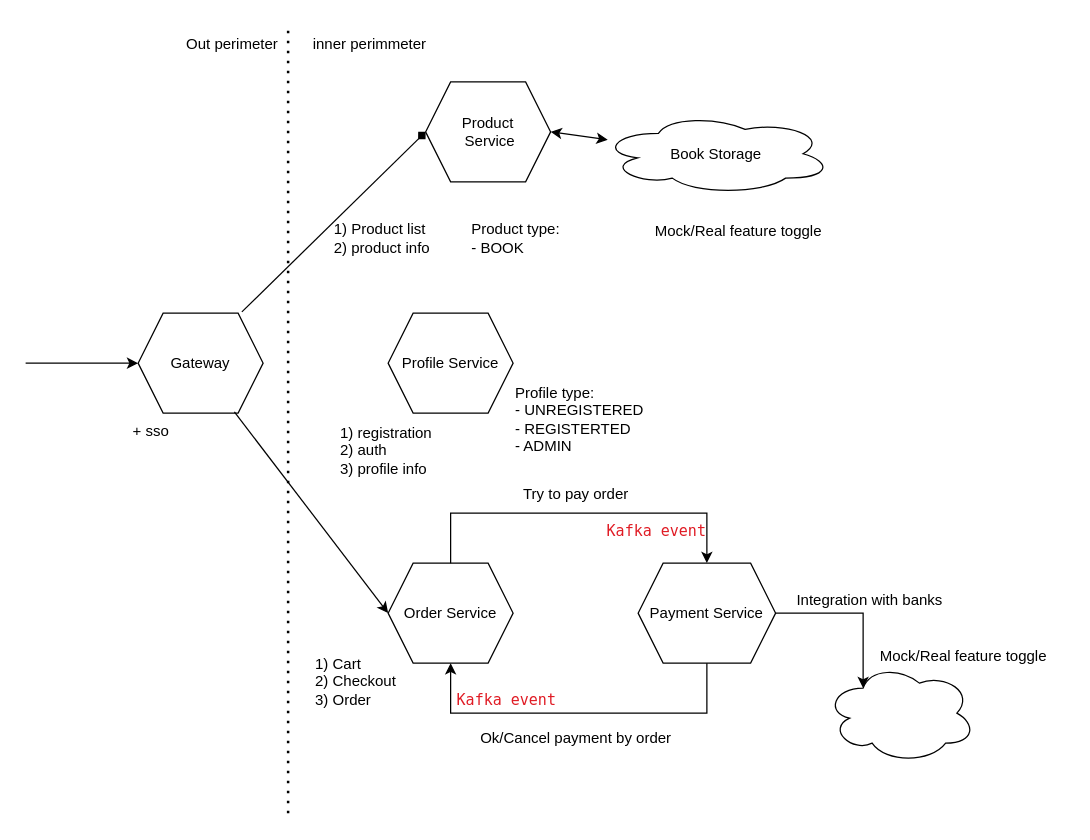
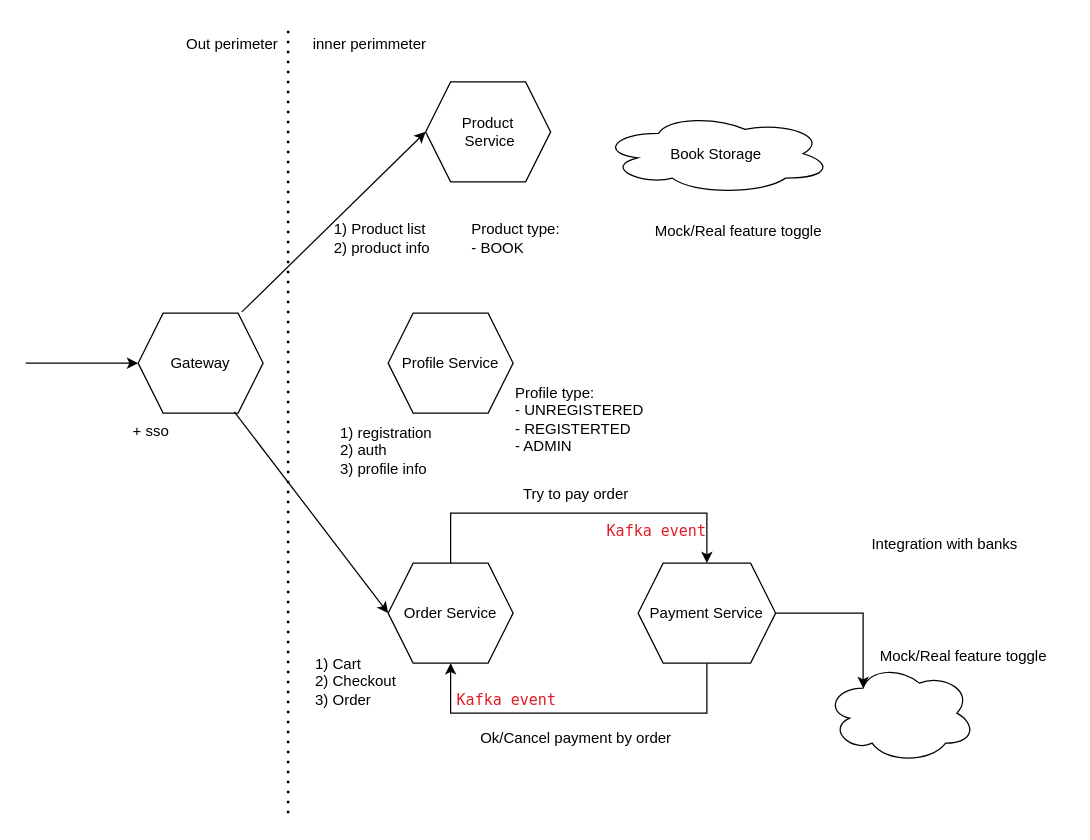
edge "Product Service" -- "Book Storage": removed
edge "Gateway" -> "Product Service": arrowhead diamond -> classic
node "Integration with banks": moved (869, 601) -> (944, 544)
